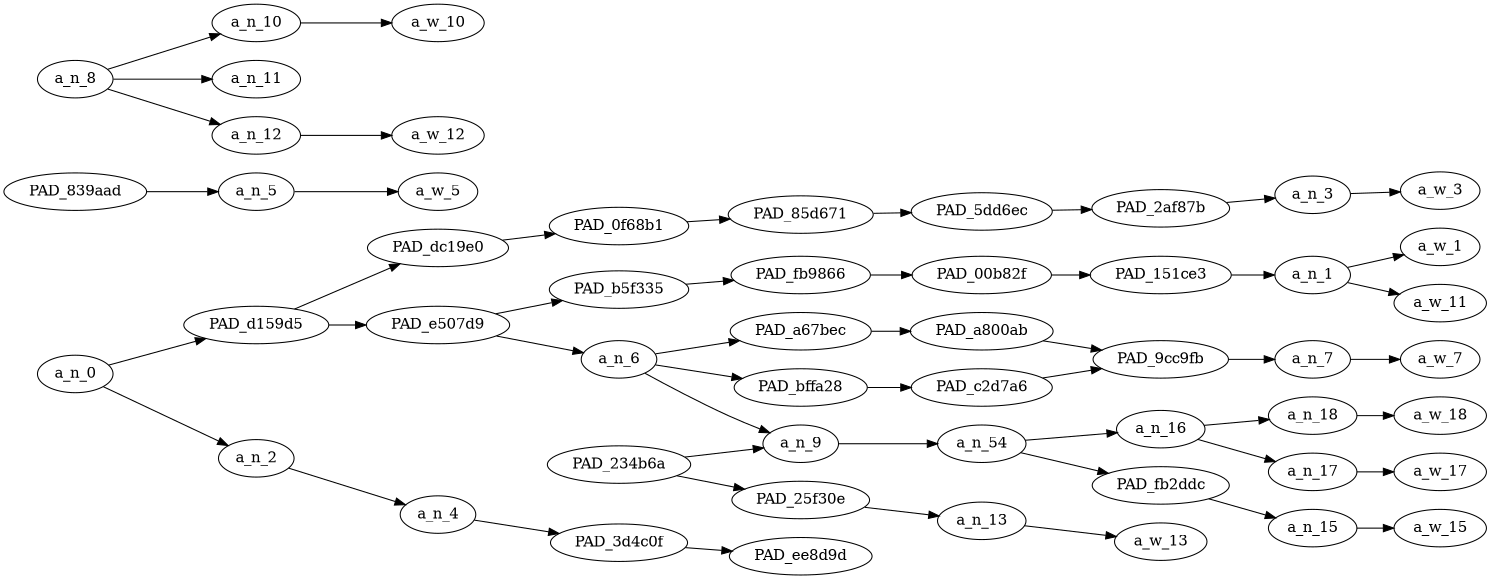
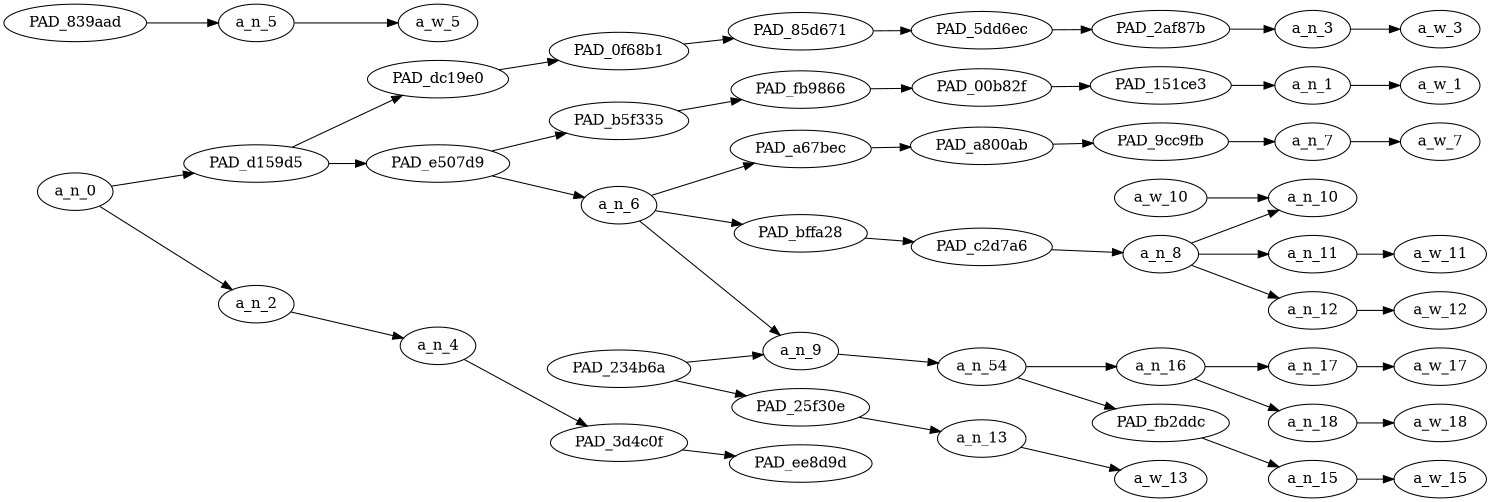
edge "a_n_10" -> "a_w_10": reversed
edge "a_n_1" -> "a_w_11": now "a_n_11" -> "a_w_11"
edge "PAD_c2d7a6" -> "PAD_9cc9fb": now "PAD_c2d7a6" -> "a_n_8"
